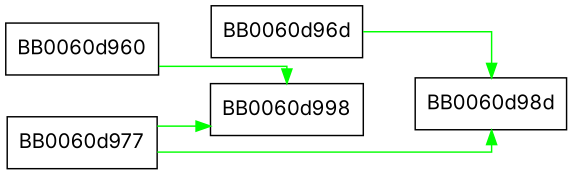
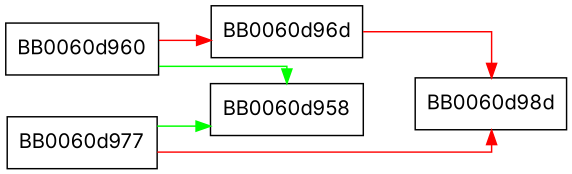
edge "BB0060d96d" -> "BB0060d98d": color green -> red
edge "BB0060d960" -> "BB0060d96d": added
node "BB0060d998": label "BB0060d998" -> "BB0060d958"
edge "BB0060d977" -> "BB0060d98d": color green -> red
